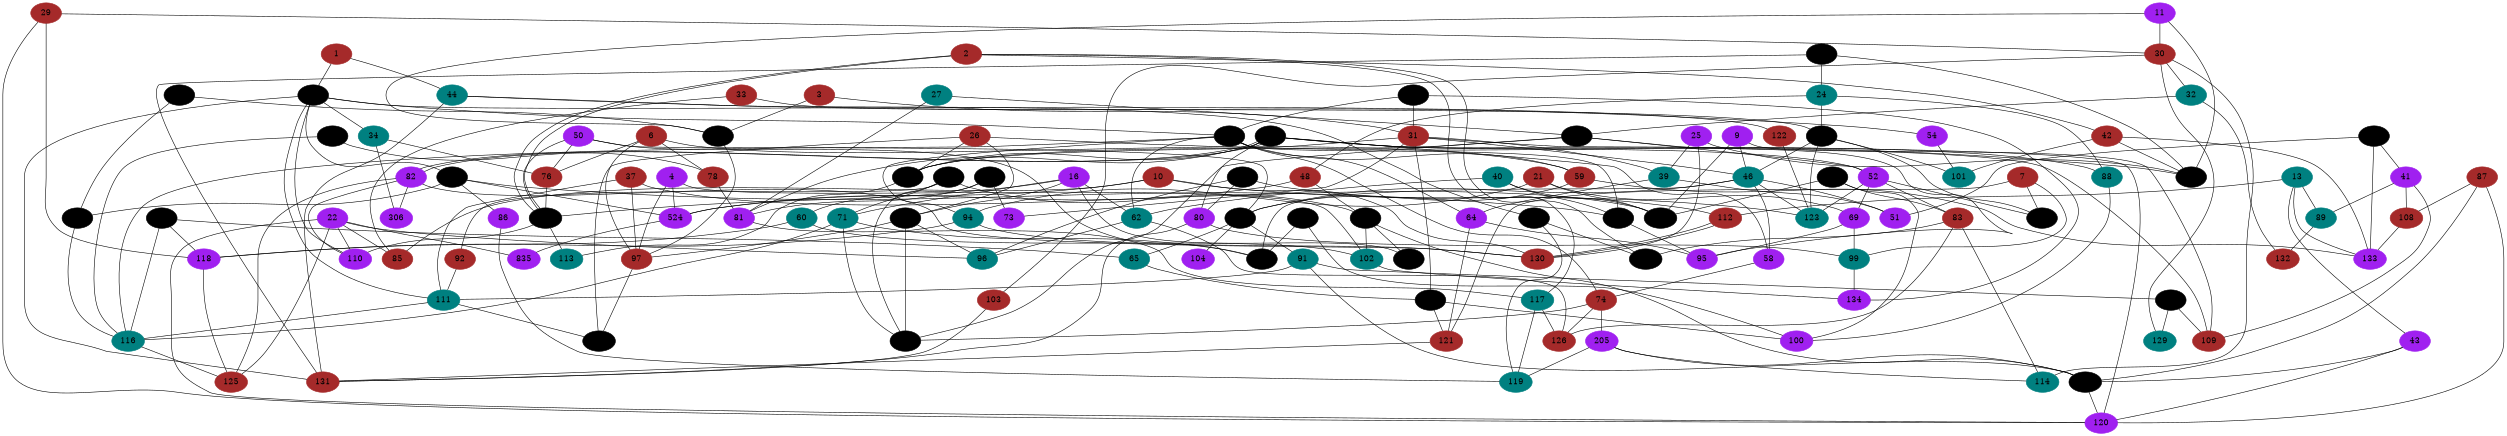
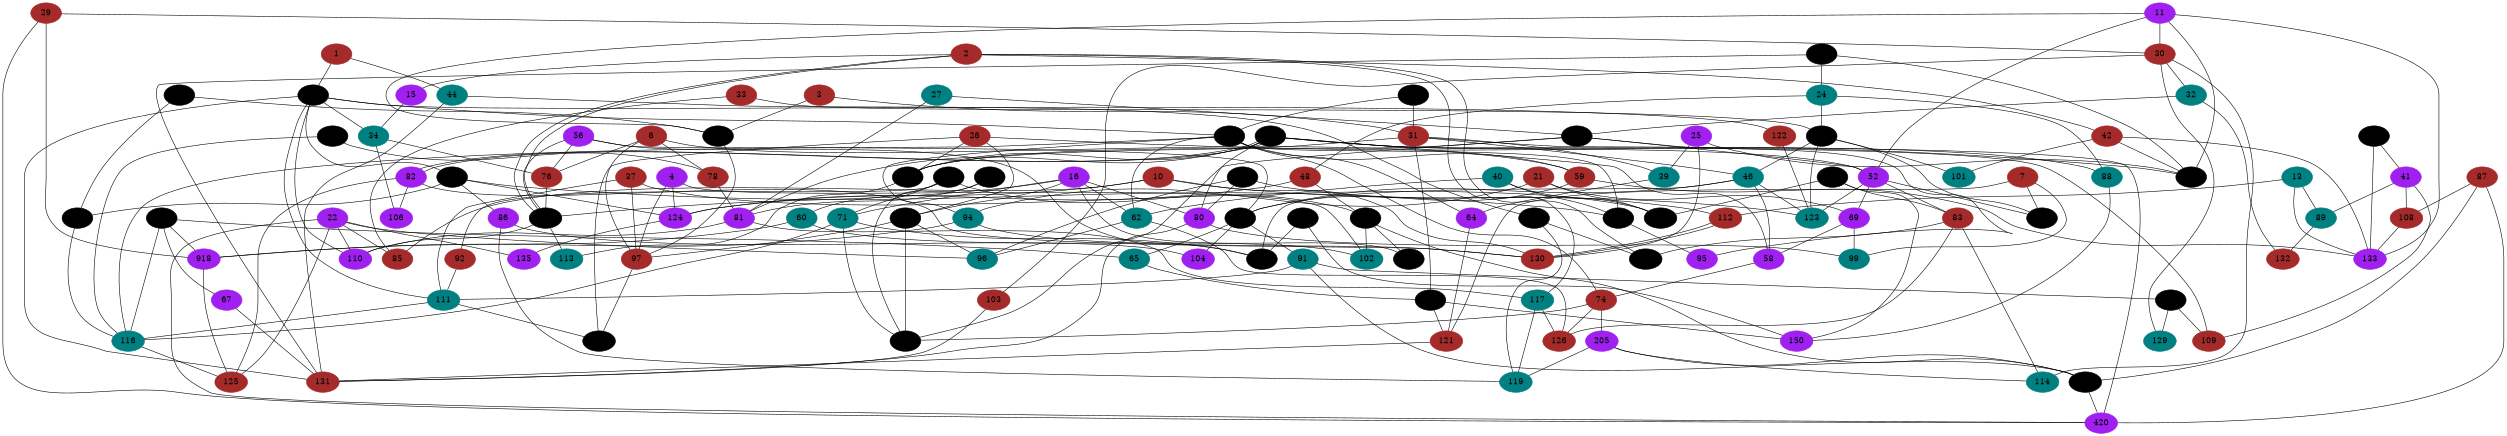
edge "11" -- "133": added
edge "11" -- "52": added
node "15": added
node "50": label "50" -> "56"
node "9": removed
node "54": removed
edge "82" -- "110": now "81" -- "110"
edge "16" -- "80": added
node "306": label "306" -> "106"
node "524": label "524" -> "124"
node "73": removed
node "51": removed
edge "69" -- "95": now "69" -- "58"
edge "64" -- "95": removed
edge "86" -- "104": added
node "118": label "118" -> "918"
node "835": label "835" -> "135"
node "67": added
node "134": removed
node "100": label "100" -> "150"
node "43": removed
node "120": label "120" -> "420"
